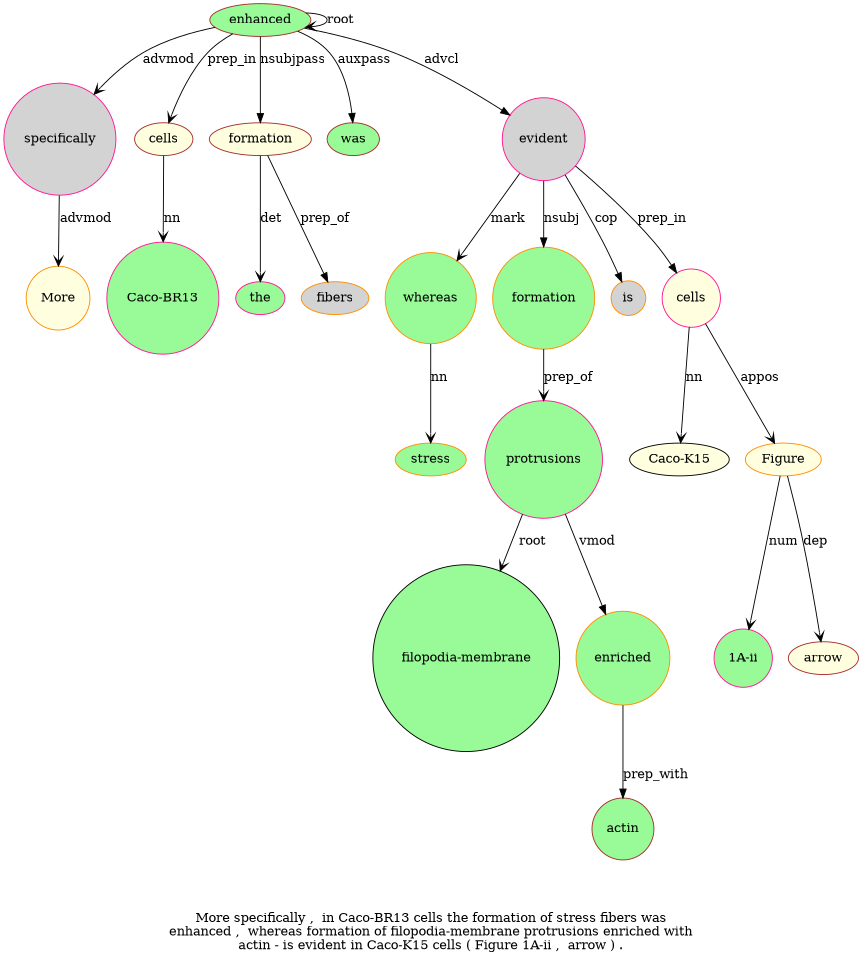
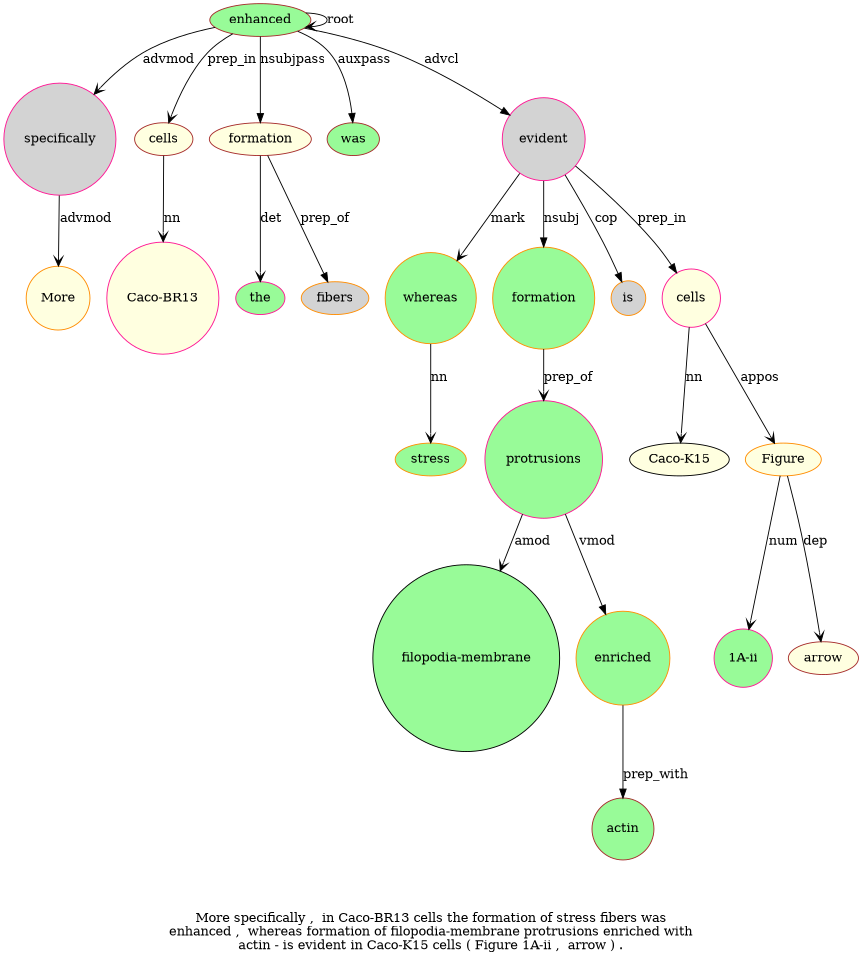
node "Caco-BR13": fillcolor palegreen -> lightyellow
edge "protrusions" -> "filopodia-membrane": label "root" -> "amod"
